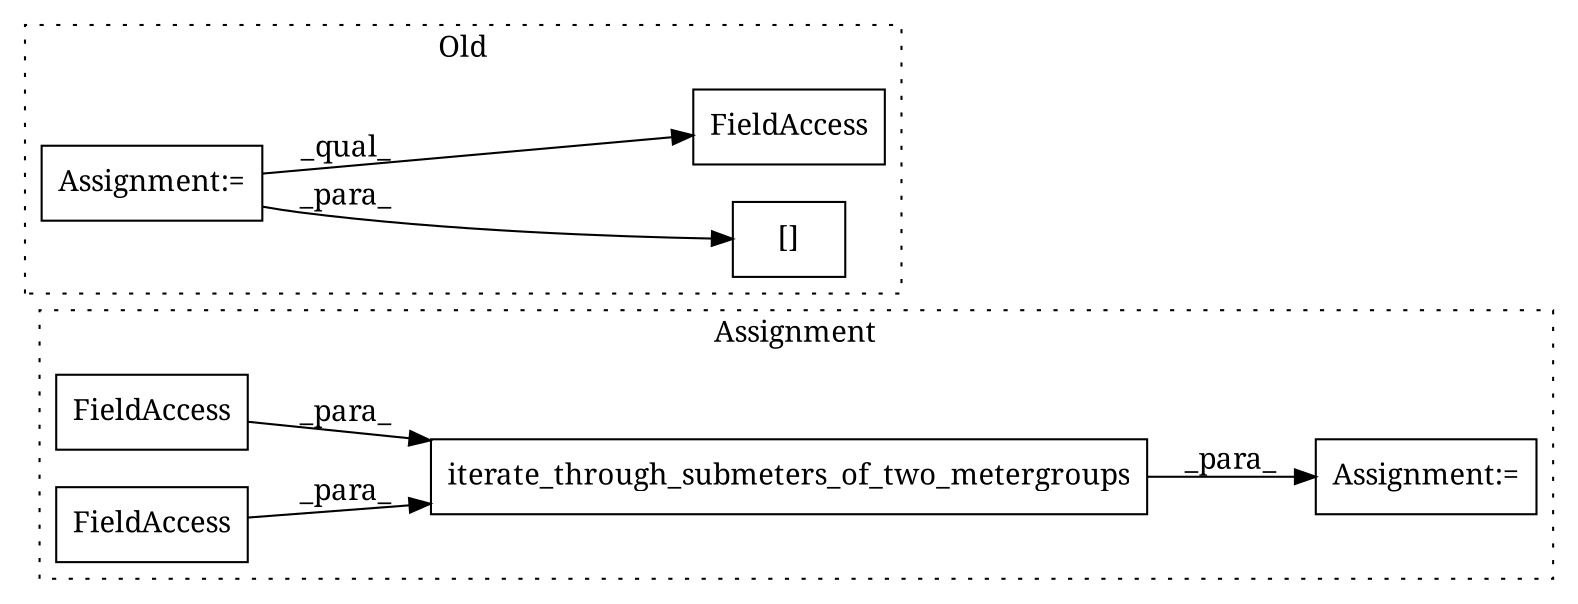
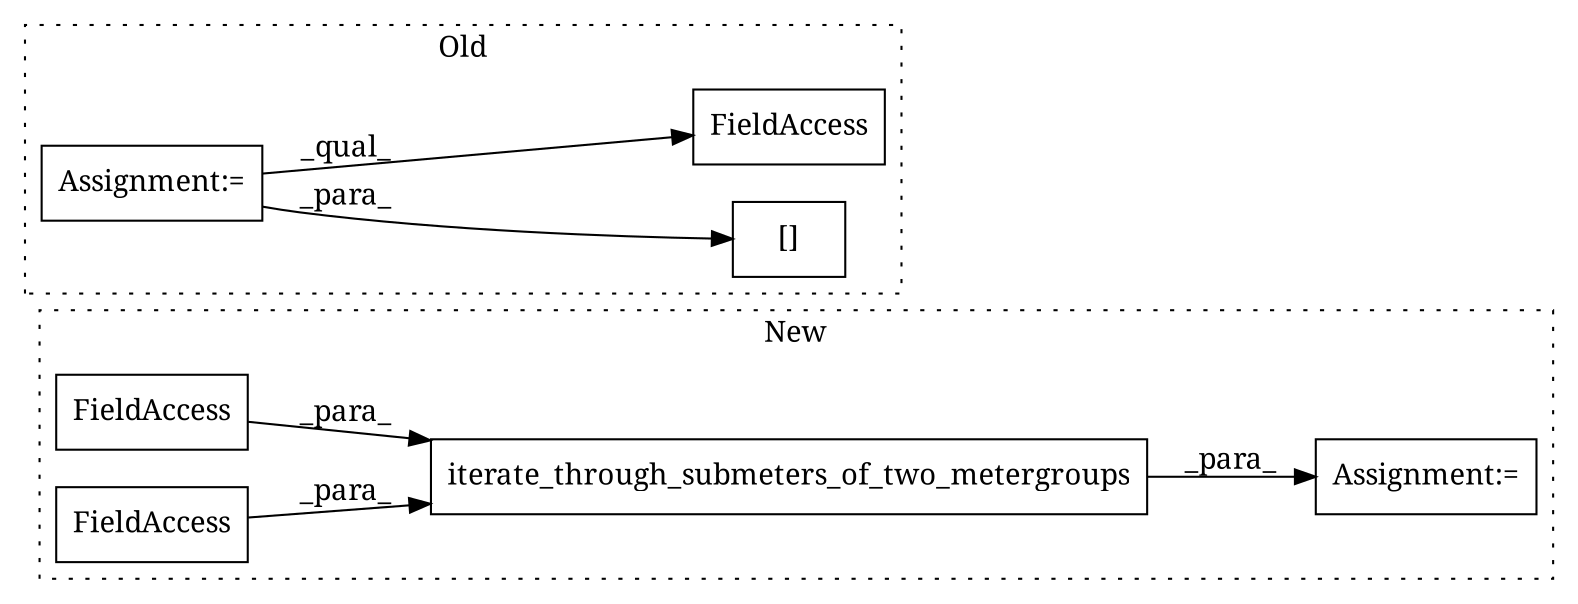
cluster "Assignment": label "Assignment" -> "New"
